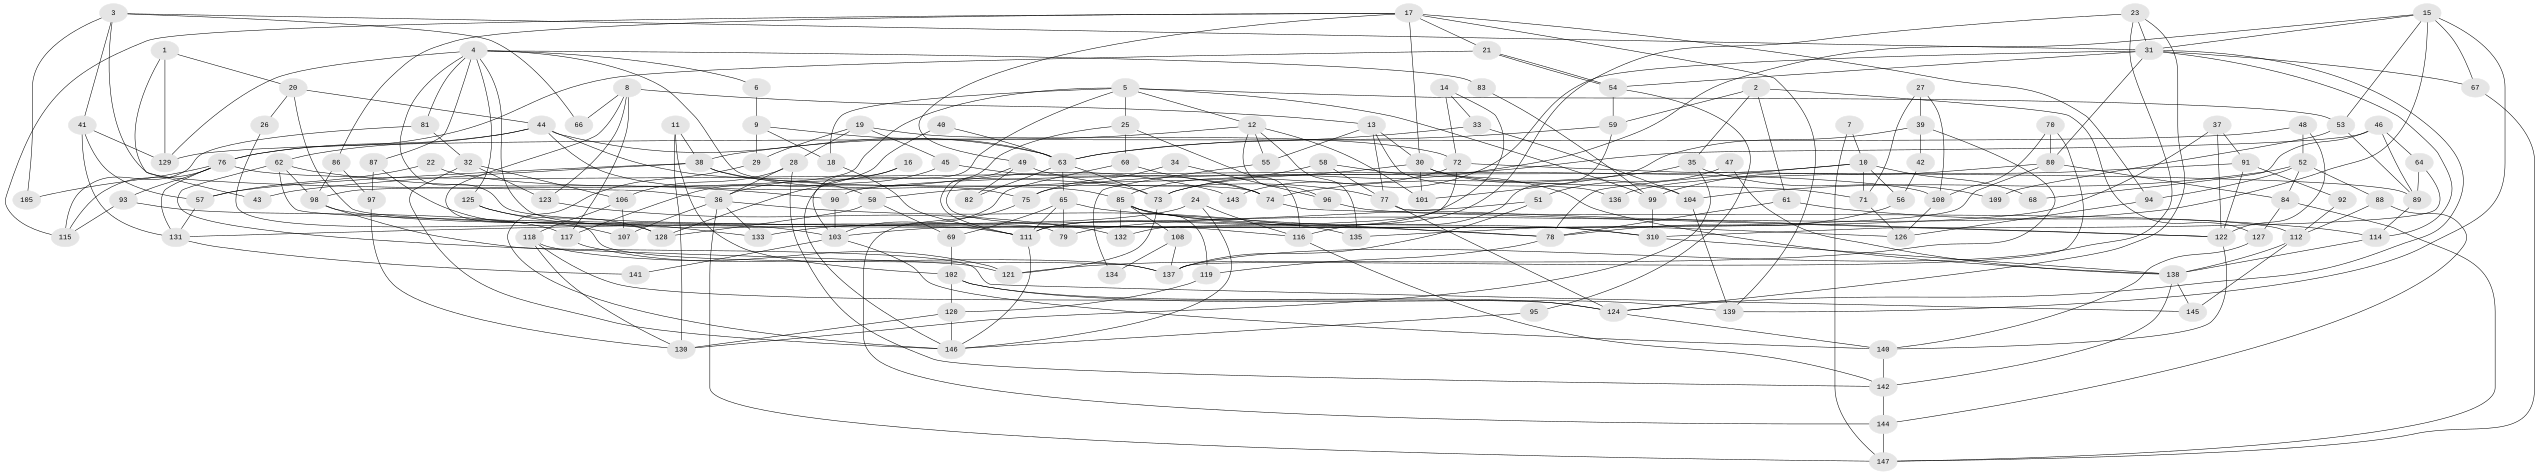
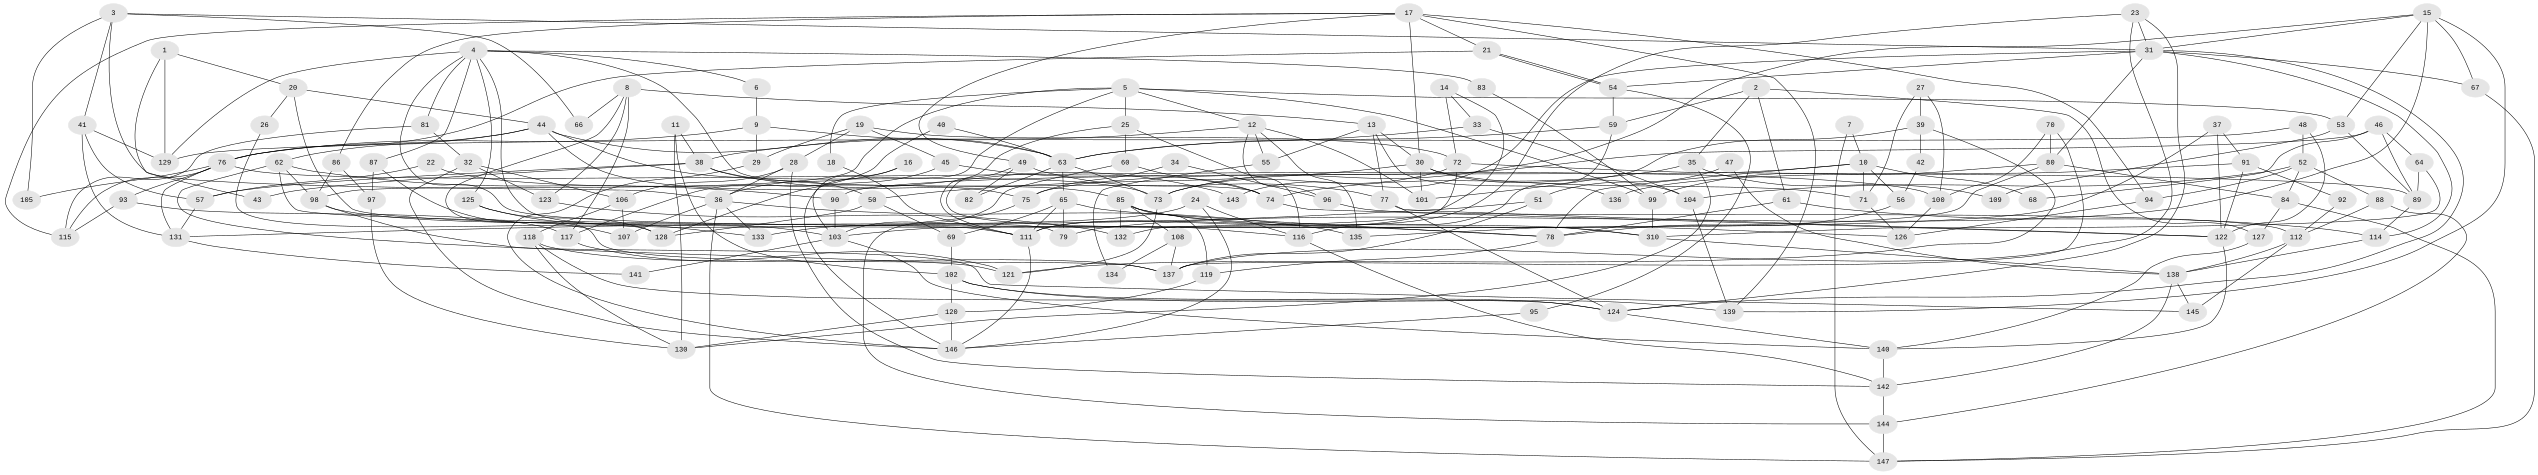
edge "9" -- "18": now "9" -- "76"
node "58": removed
